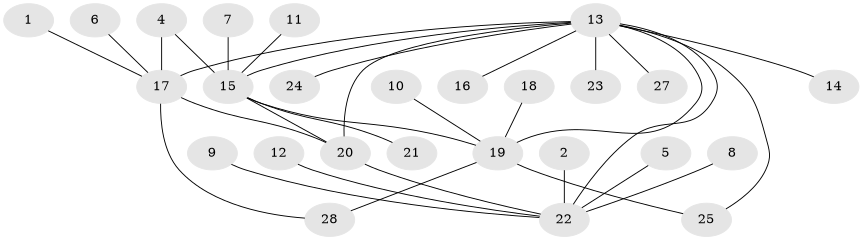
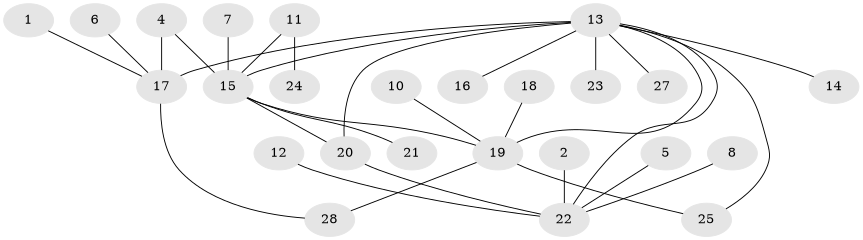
edge "13" -- "24": now "11" -- "24"
edge "17" -- "20": removed
node "9": removed
